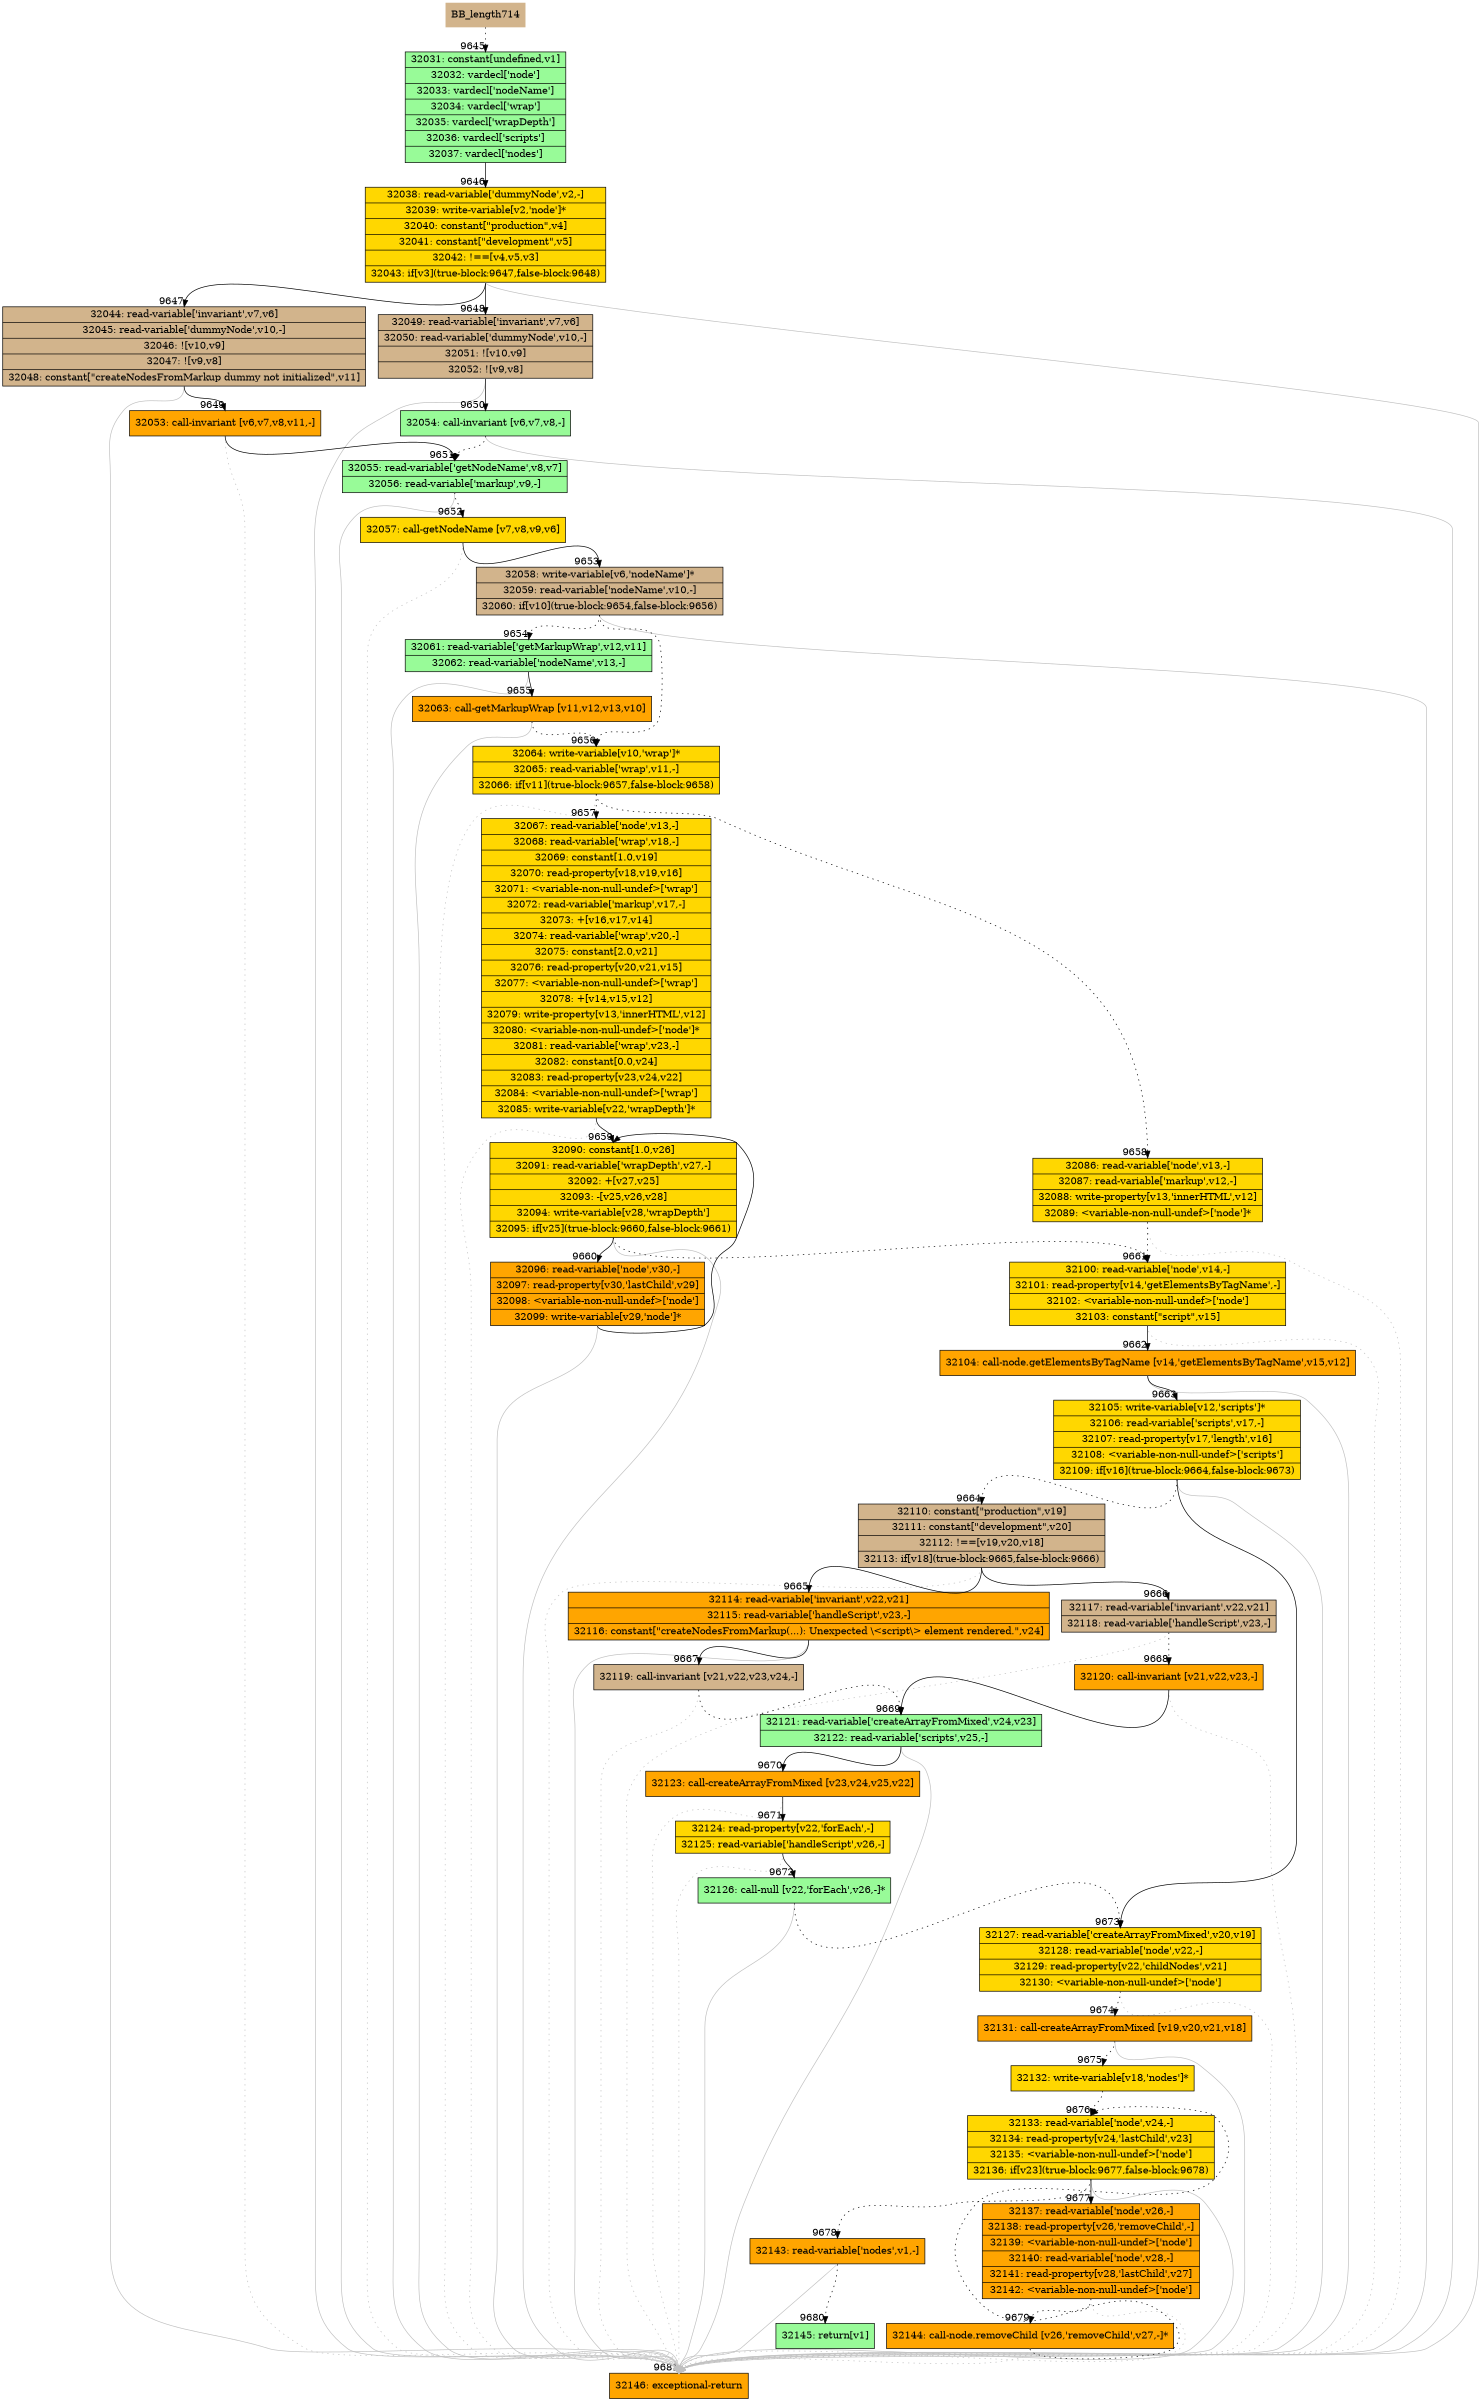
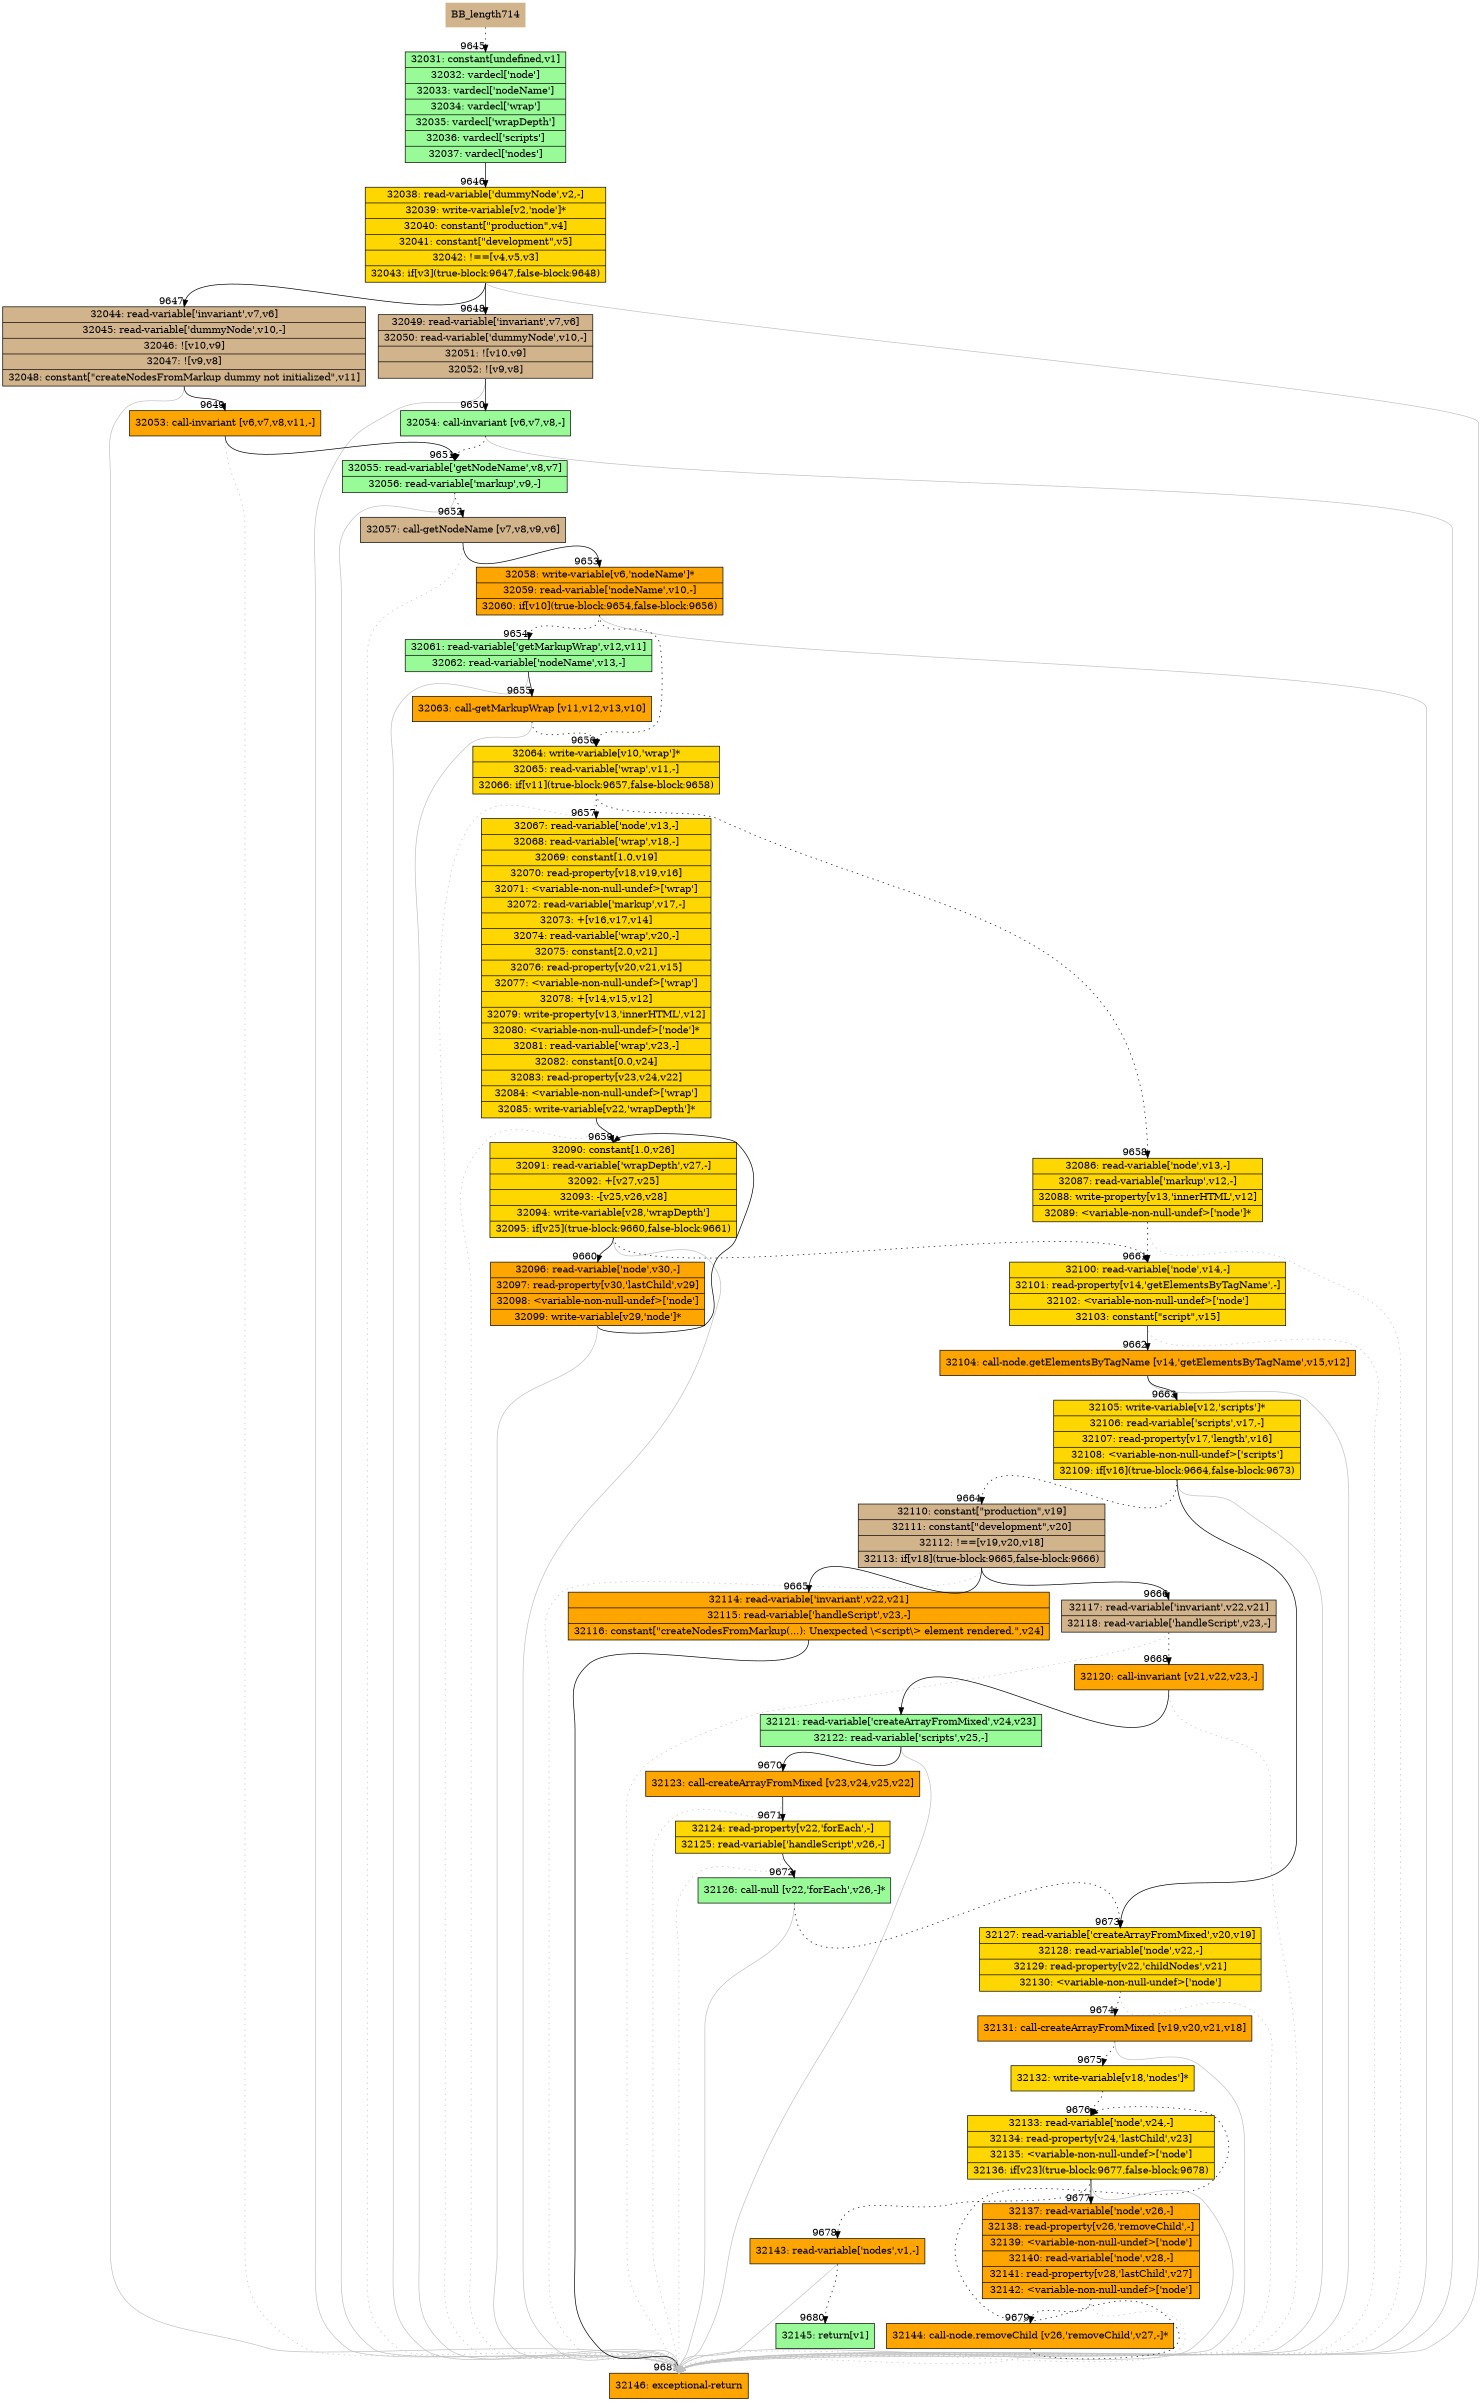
node "32057: call-getNodeName [v7,v8,v9,v6]": fillcolor gold -> tan
node "32058: write-variable[v6,'nodeName']*": fillcolor tan -> orange
node "32119: call-invariant [v21,v22,v23,v24,-]": removed
edge "32114: read-variable['invariant',v22,v21]" -> "32146: exceptional-return": color gray -> black
